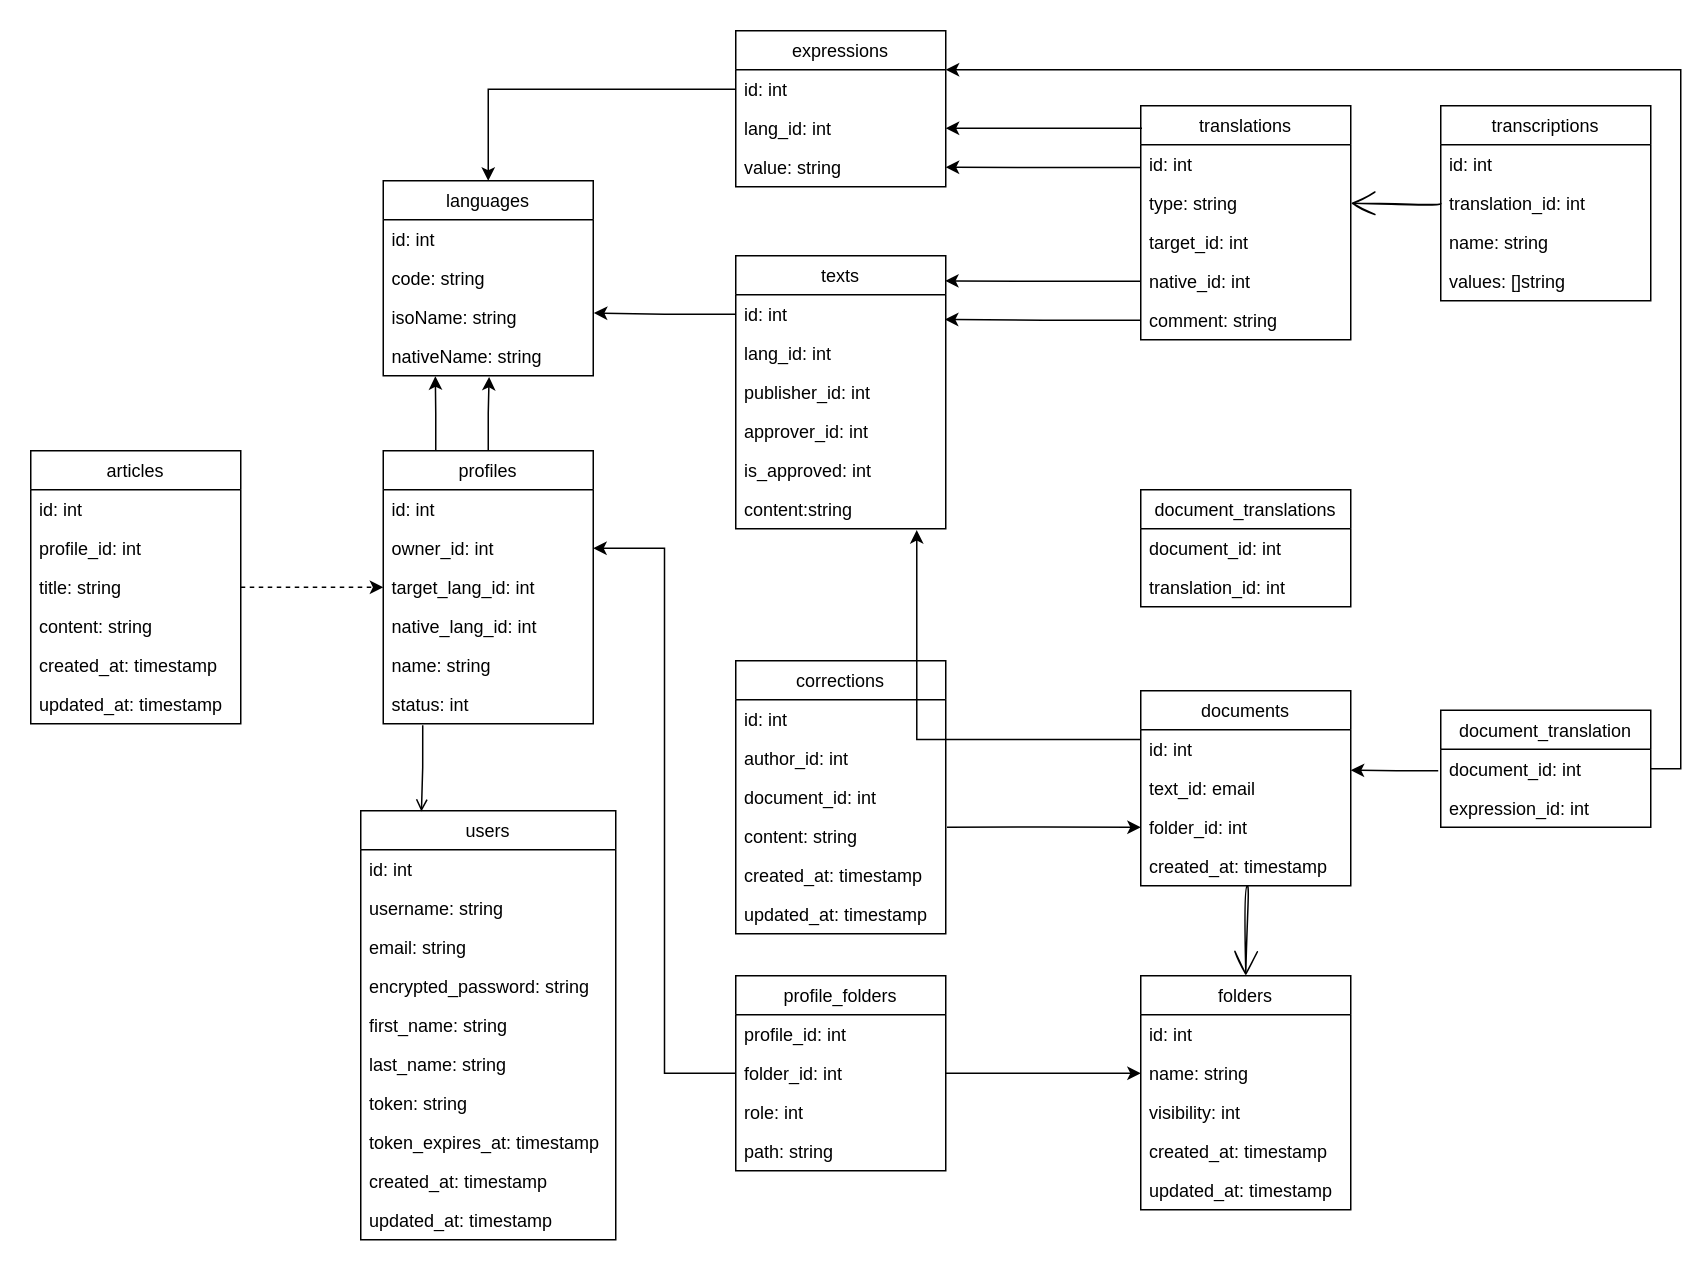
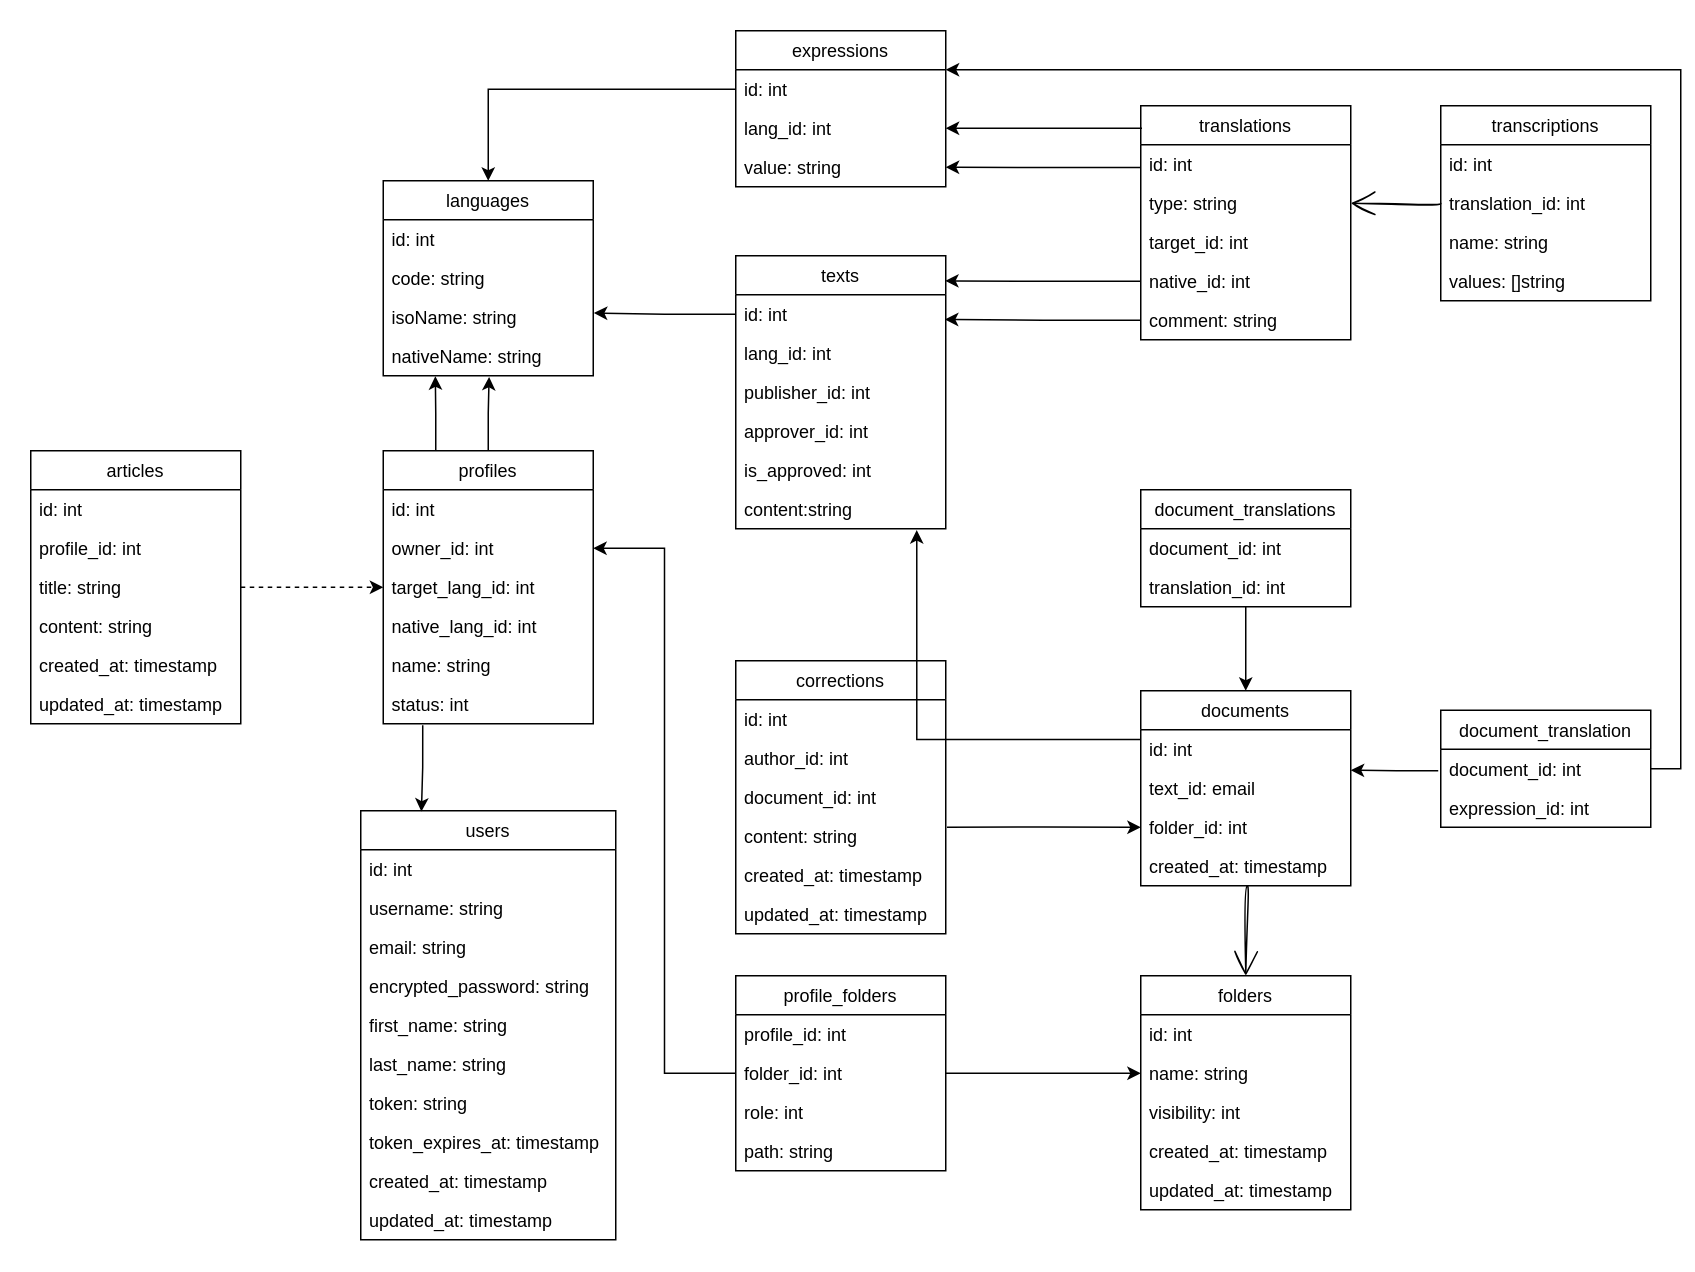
edge "document_translations" -> "documents": added
edge "status: int" -> "users": arrowhead open -> classic
